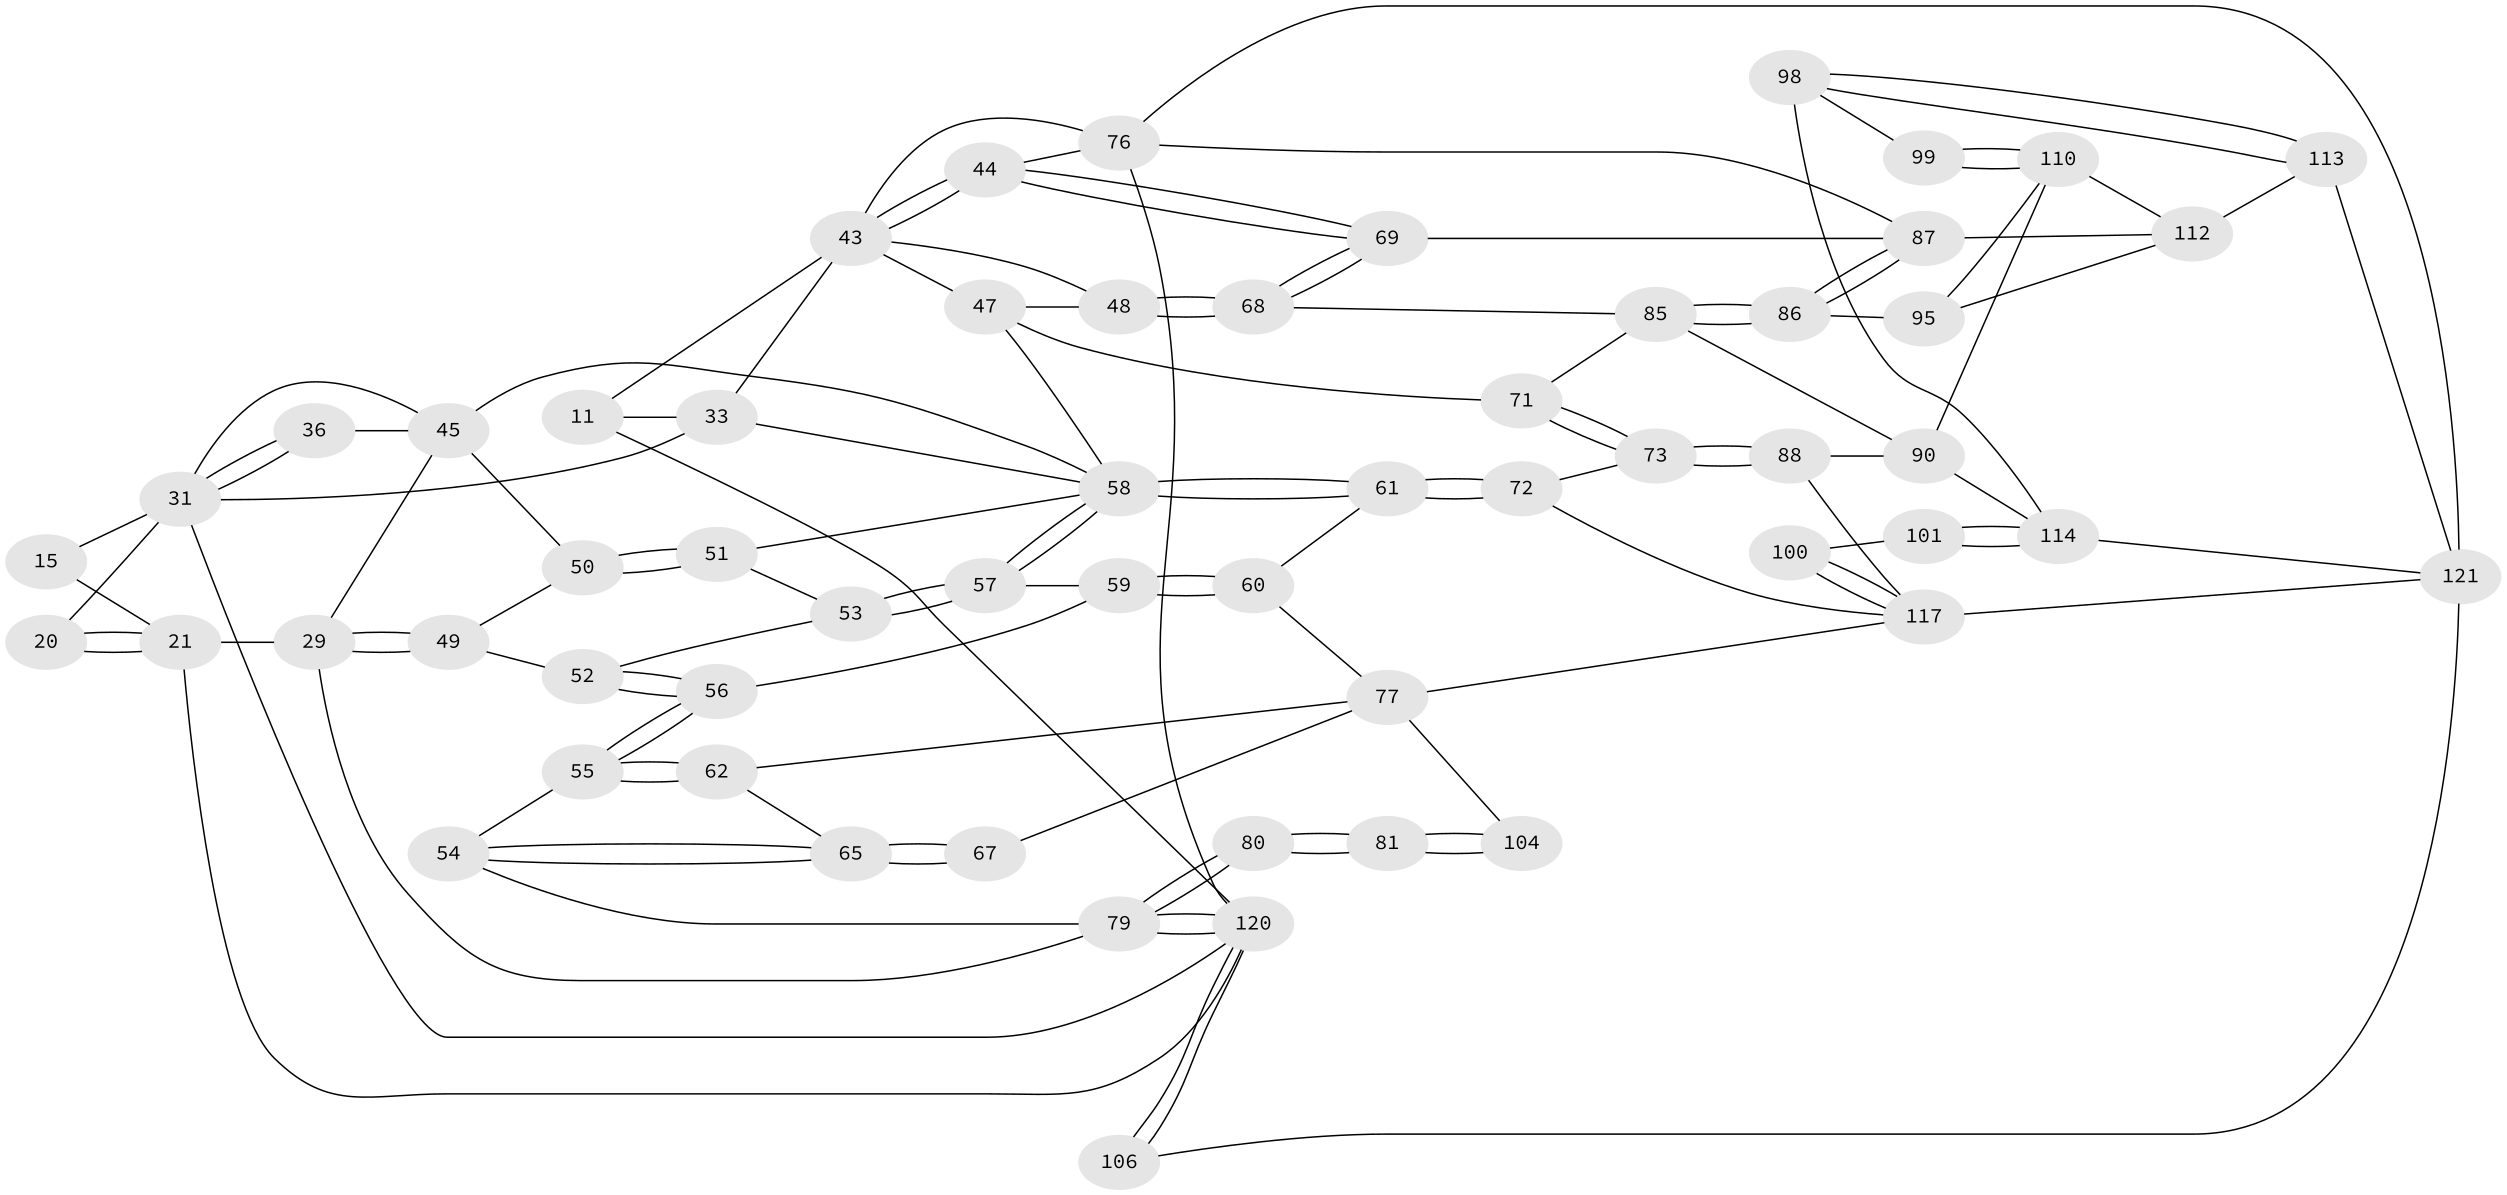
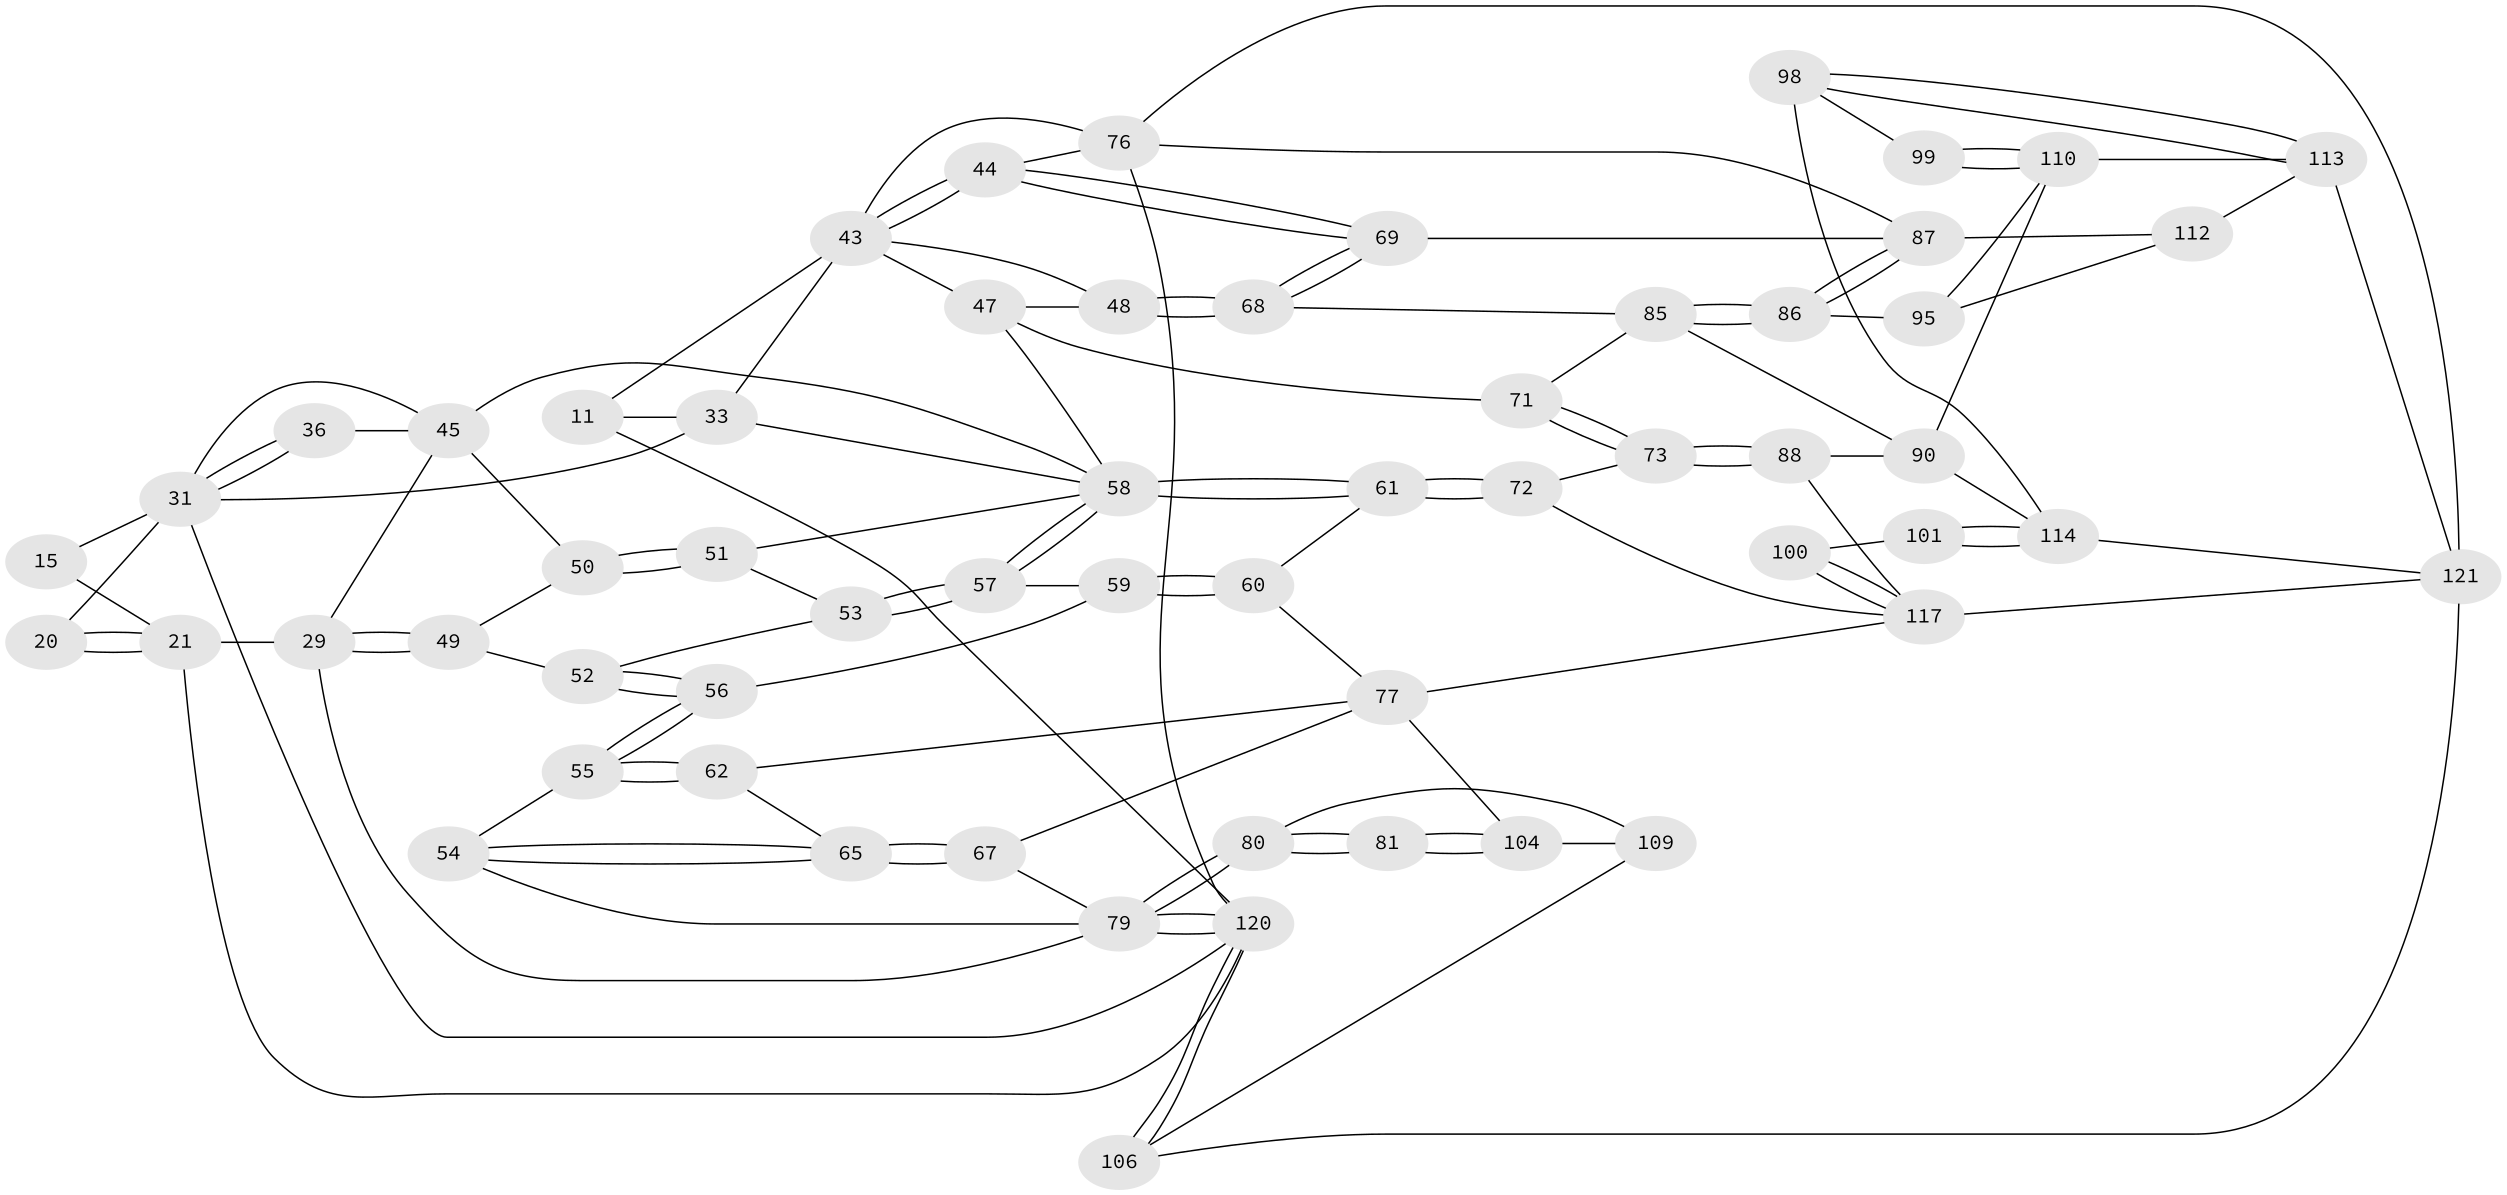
edge "110" -- "112": now "110" -- "113"
node "109": added
edge "67" -- "79": added
